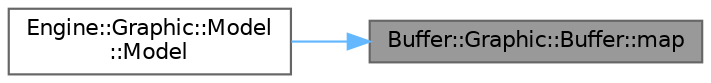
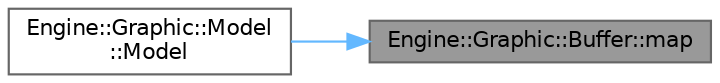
node "Buffer::Graphic::Buffer::map": label "Buffer::Graphic::Buffer::map" -> "Engine::Graphic::Buffer::map"
